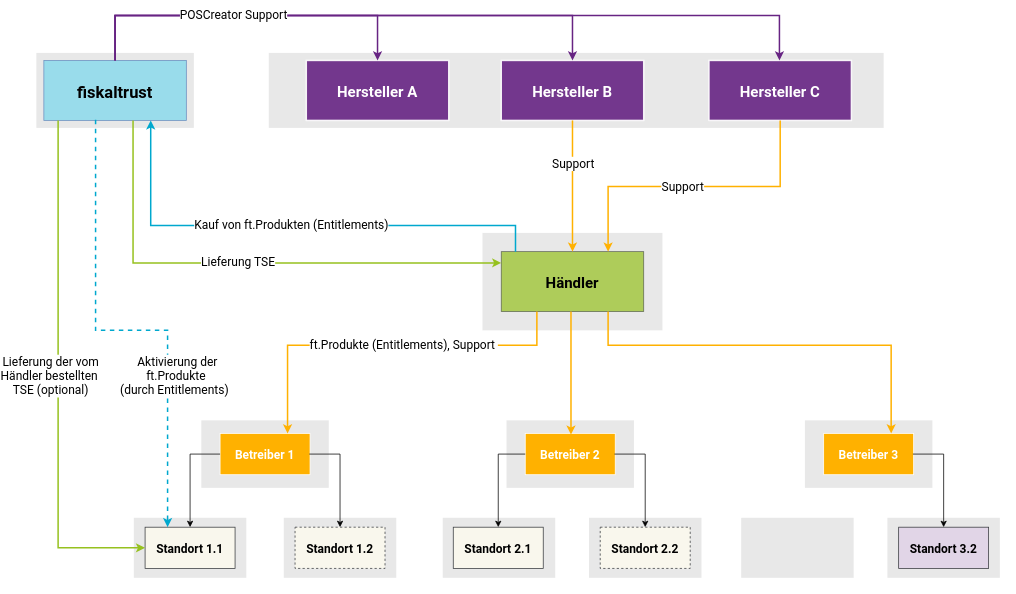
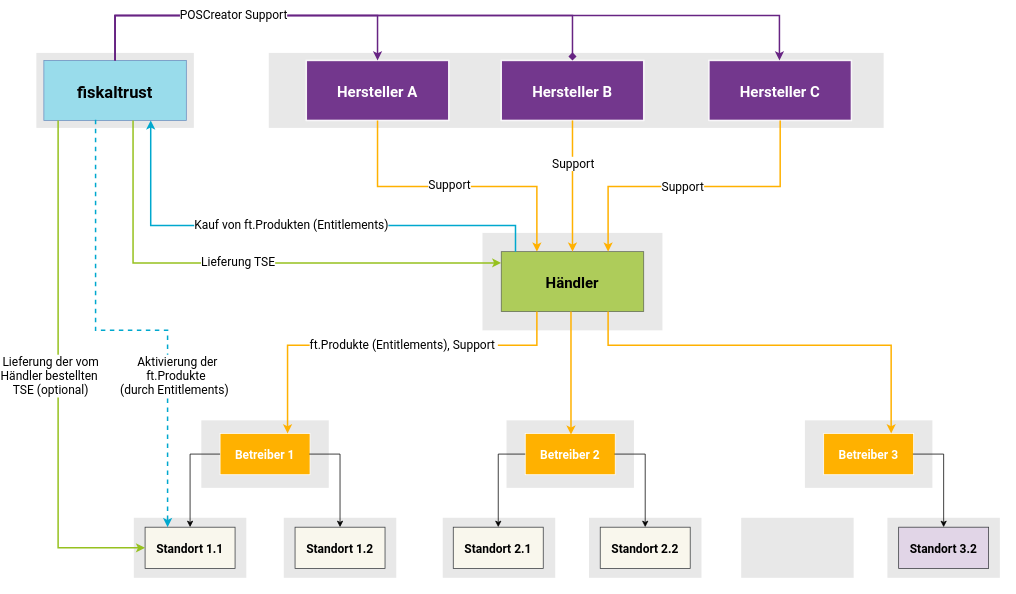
edge "fiskaltrust" -> "Hersteller B": arrowhead classic -> diamond
edge "Hersteller A" -> "Händler": added, label "Support"
node "Standort 1.2": style dashed -> solid
node "Standort 2.2": style dashed -> solid
